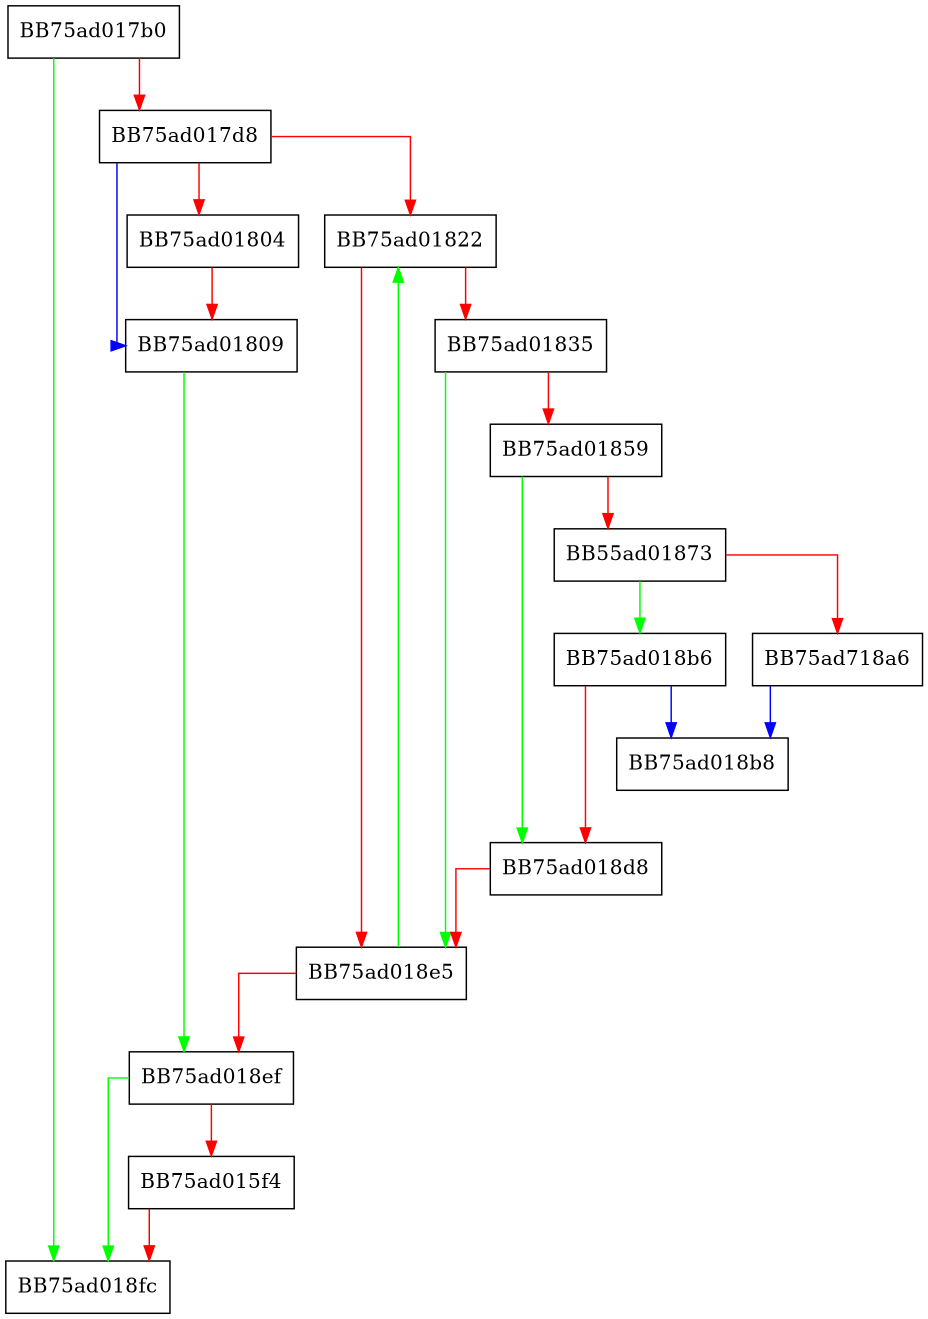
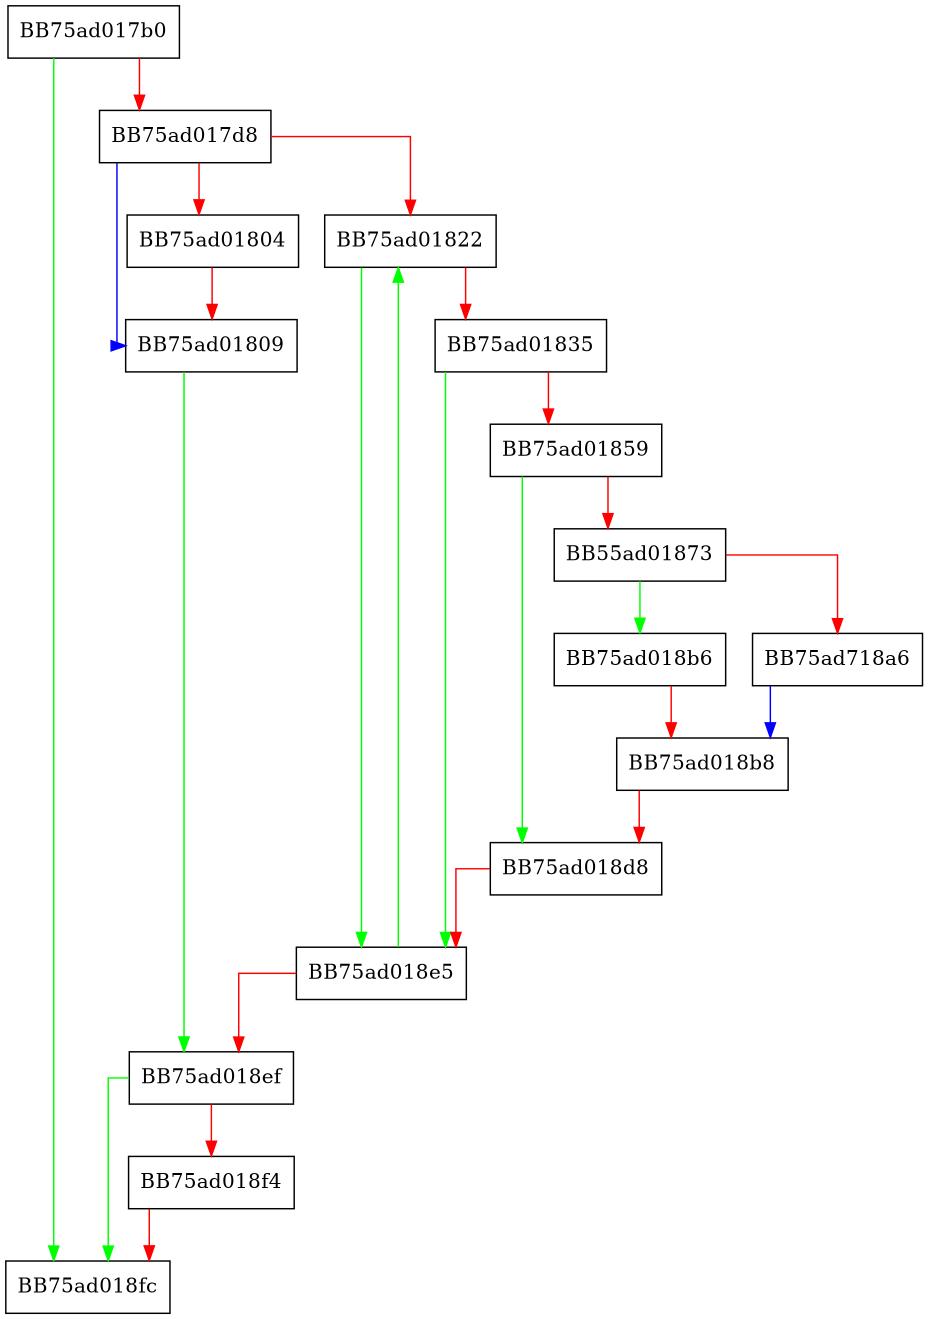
edge "BB75ad01822" -> "BB75ad018e5": color red -> green
edge "BB75ad018b6" -> "BB75ad018b8": color blue -> red
edge "BB75ad018b6" -> "BB75ad018d8": now "BB75ad018b8" -> "BB75ad018d8"
node "BB75ad015f4": label "BB75ad015f4" -> "BB75ad018f4"
